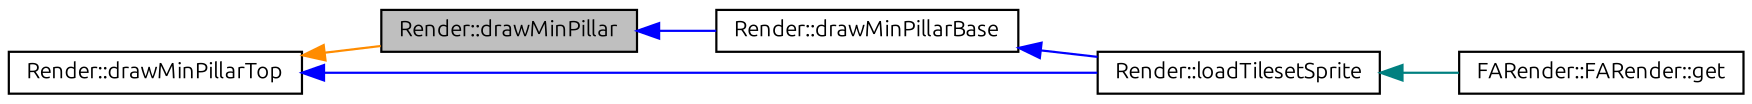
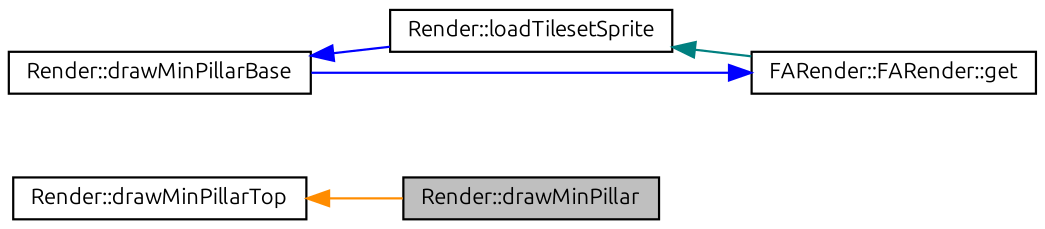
edge "Render::drawMinPillarBase" -> "Render::drawMinPillar": now "Render::drawMinPillarBase" -> "FARender::FARender::get"
edge "Render::loadTilesetSprite" -> "Render::drawMinPillarTop": removed
